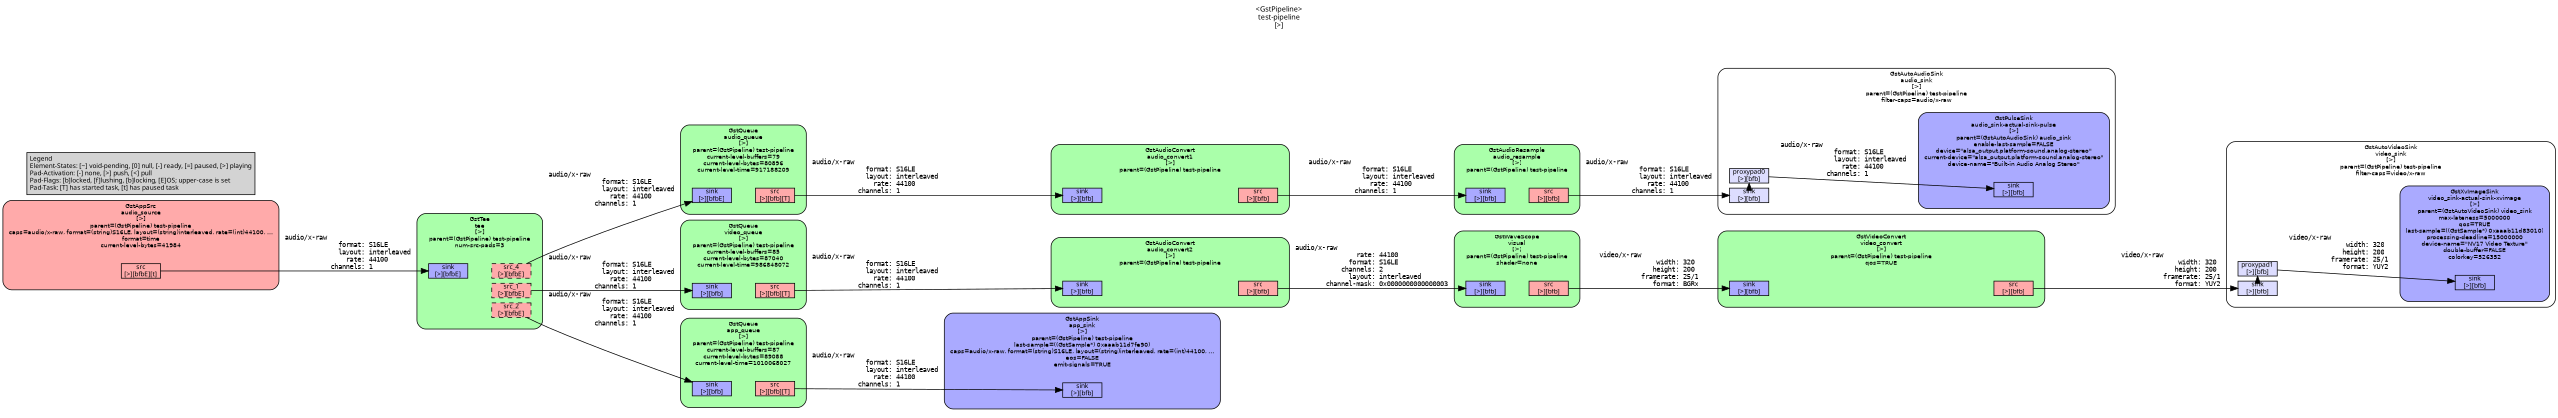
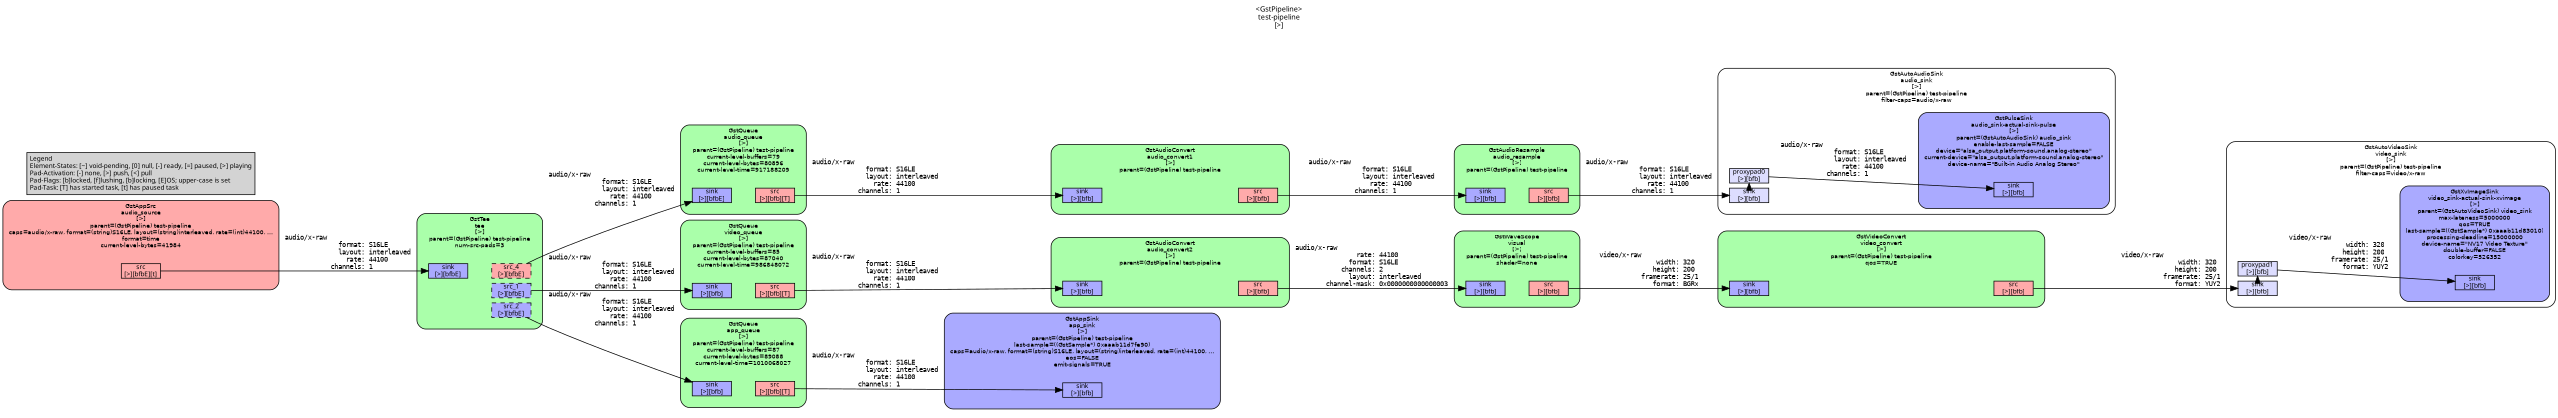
node "src_1 [>][bfbE]": fillcolor #ffaaaa -> #aaaaff
node "src_2 [>][bfbE]": fillcolor #ffaaaa -> #aaaaff
